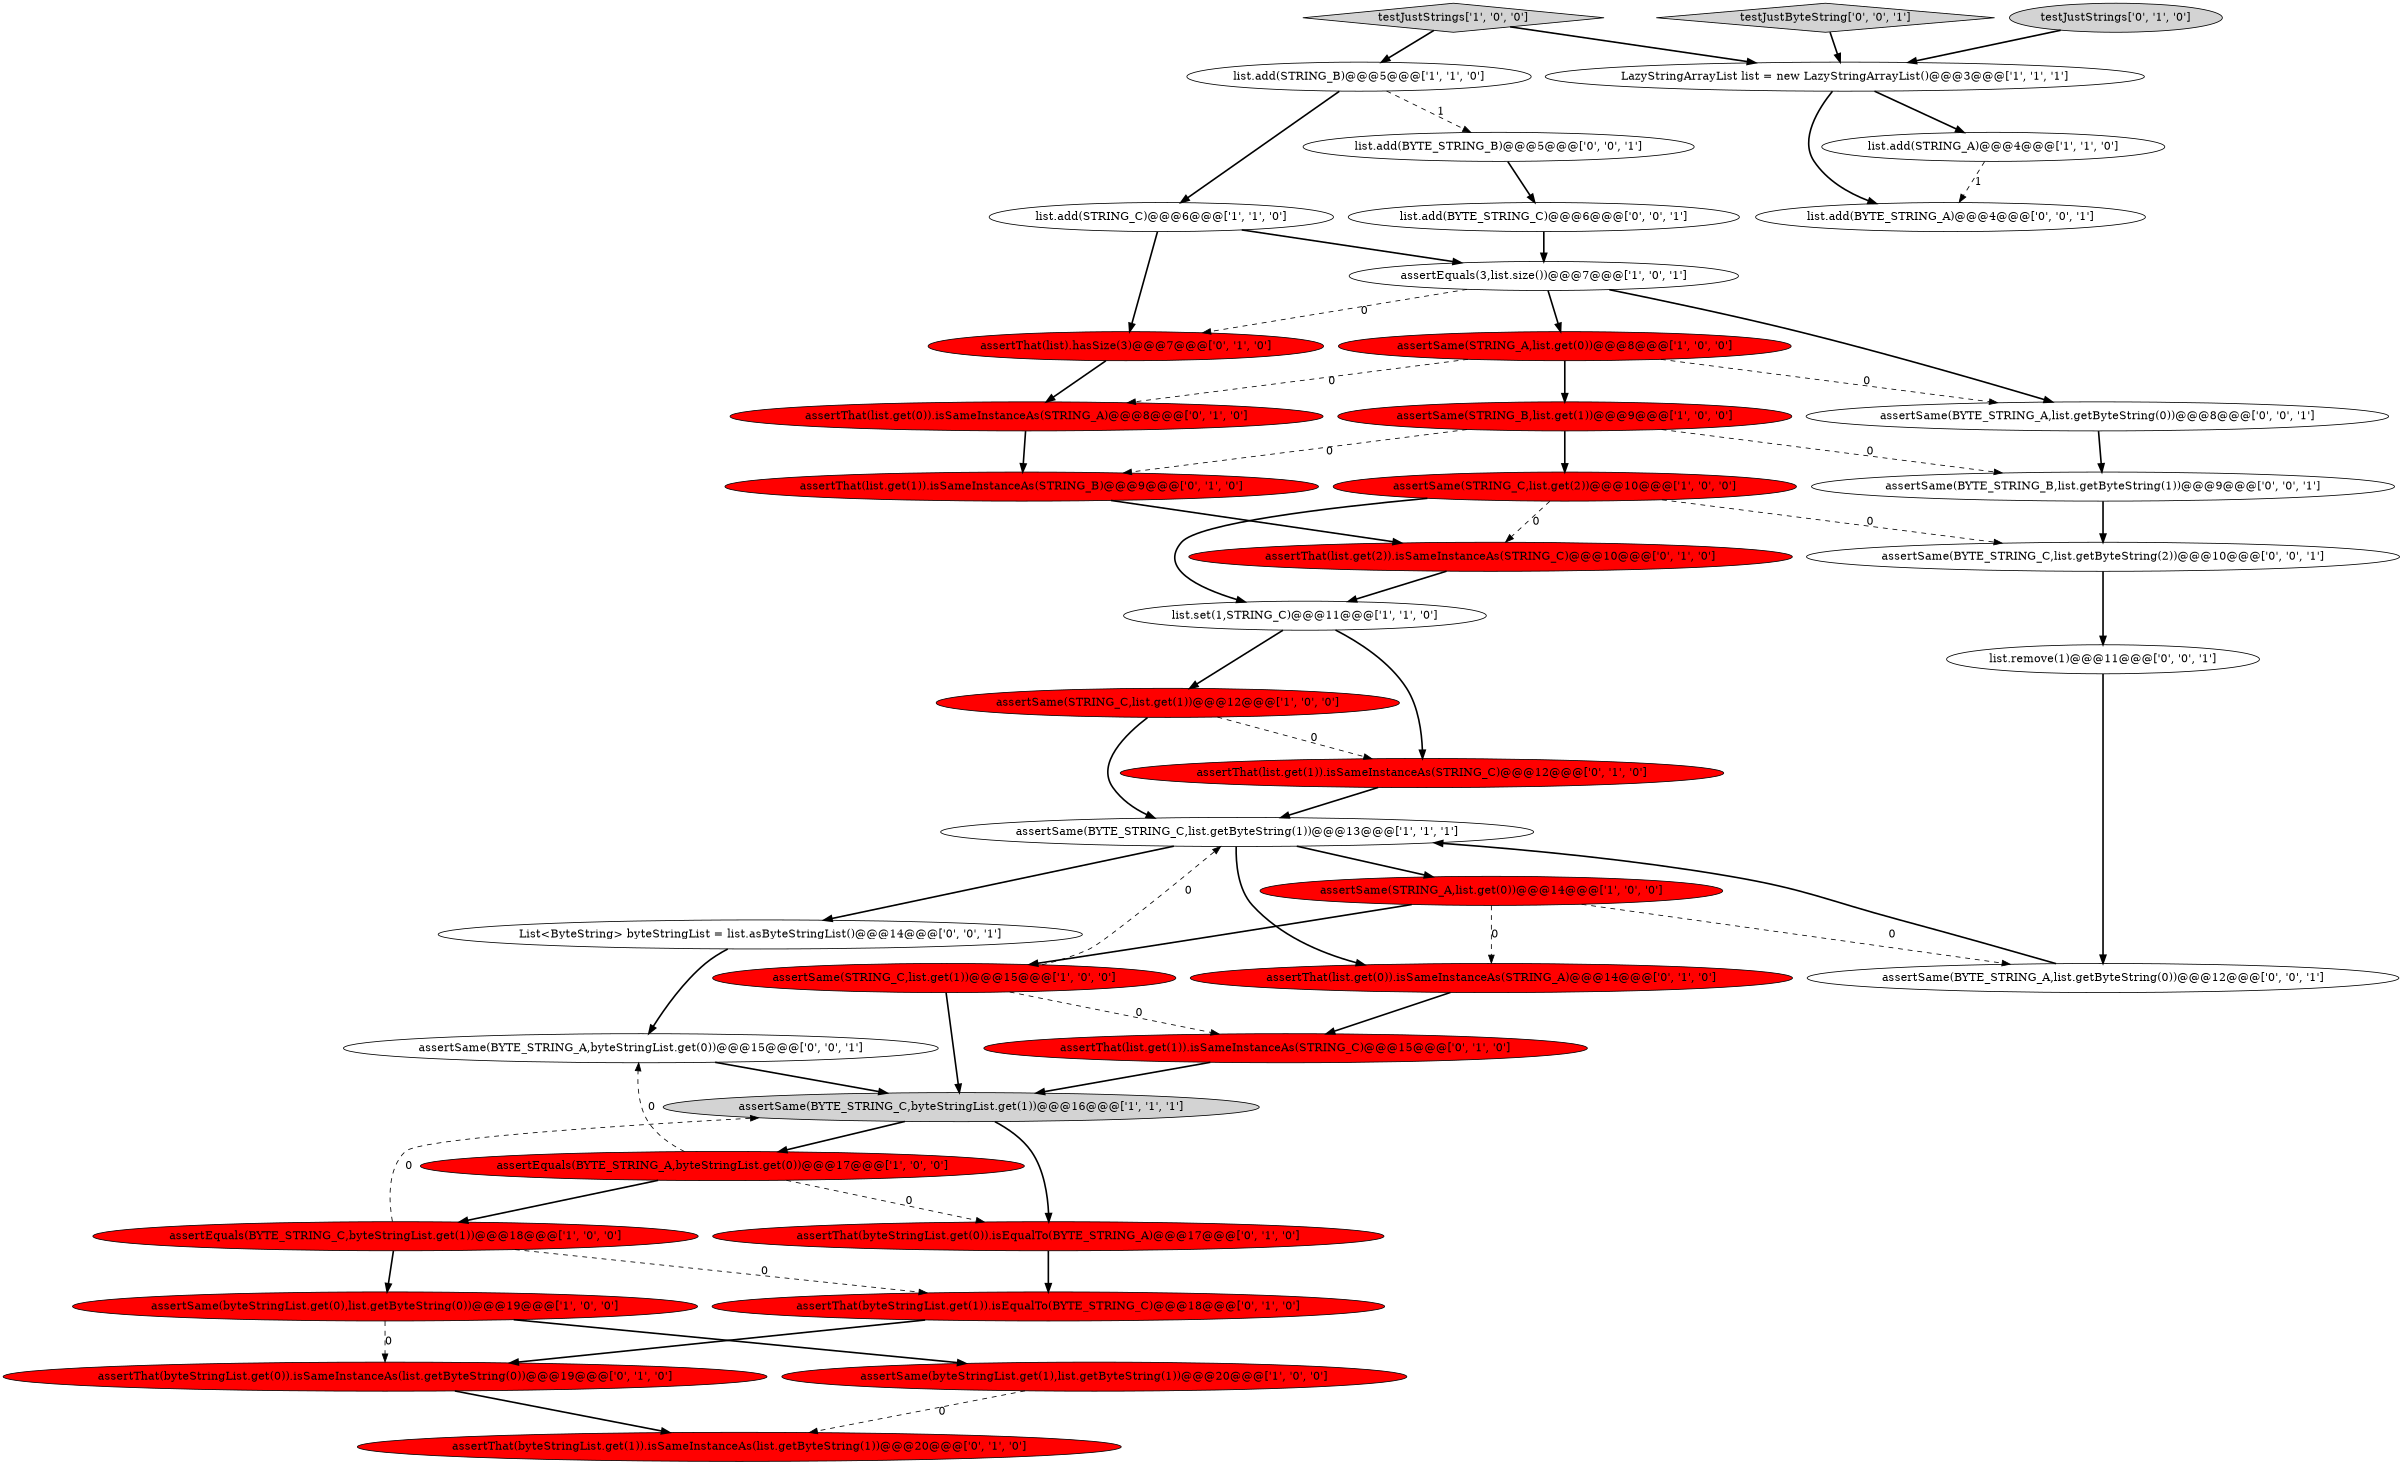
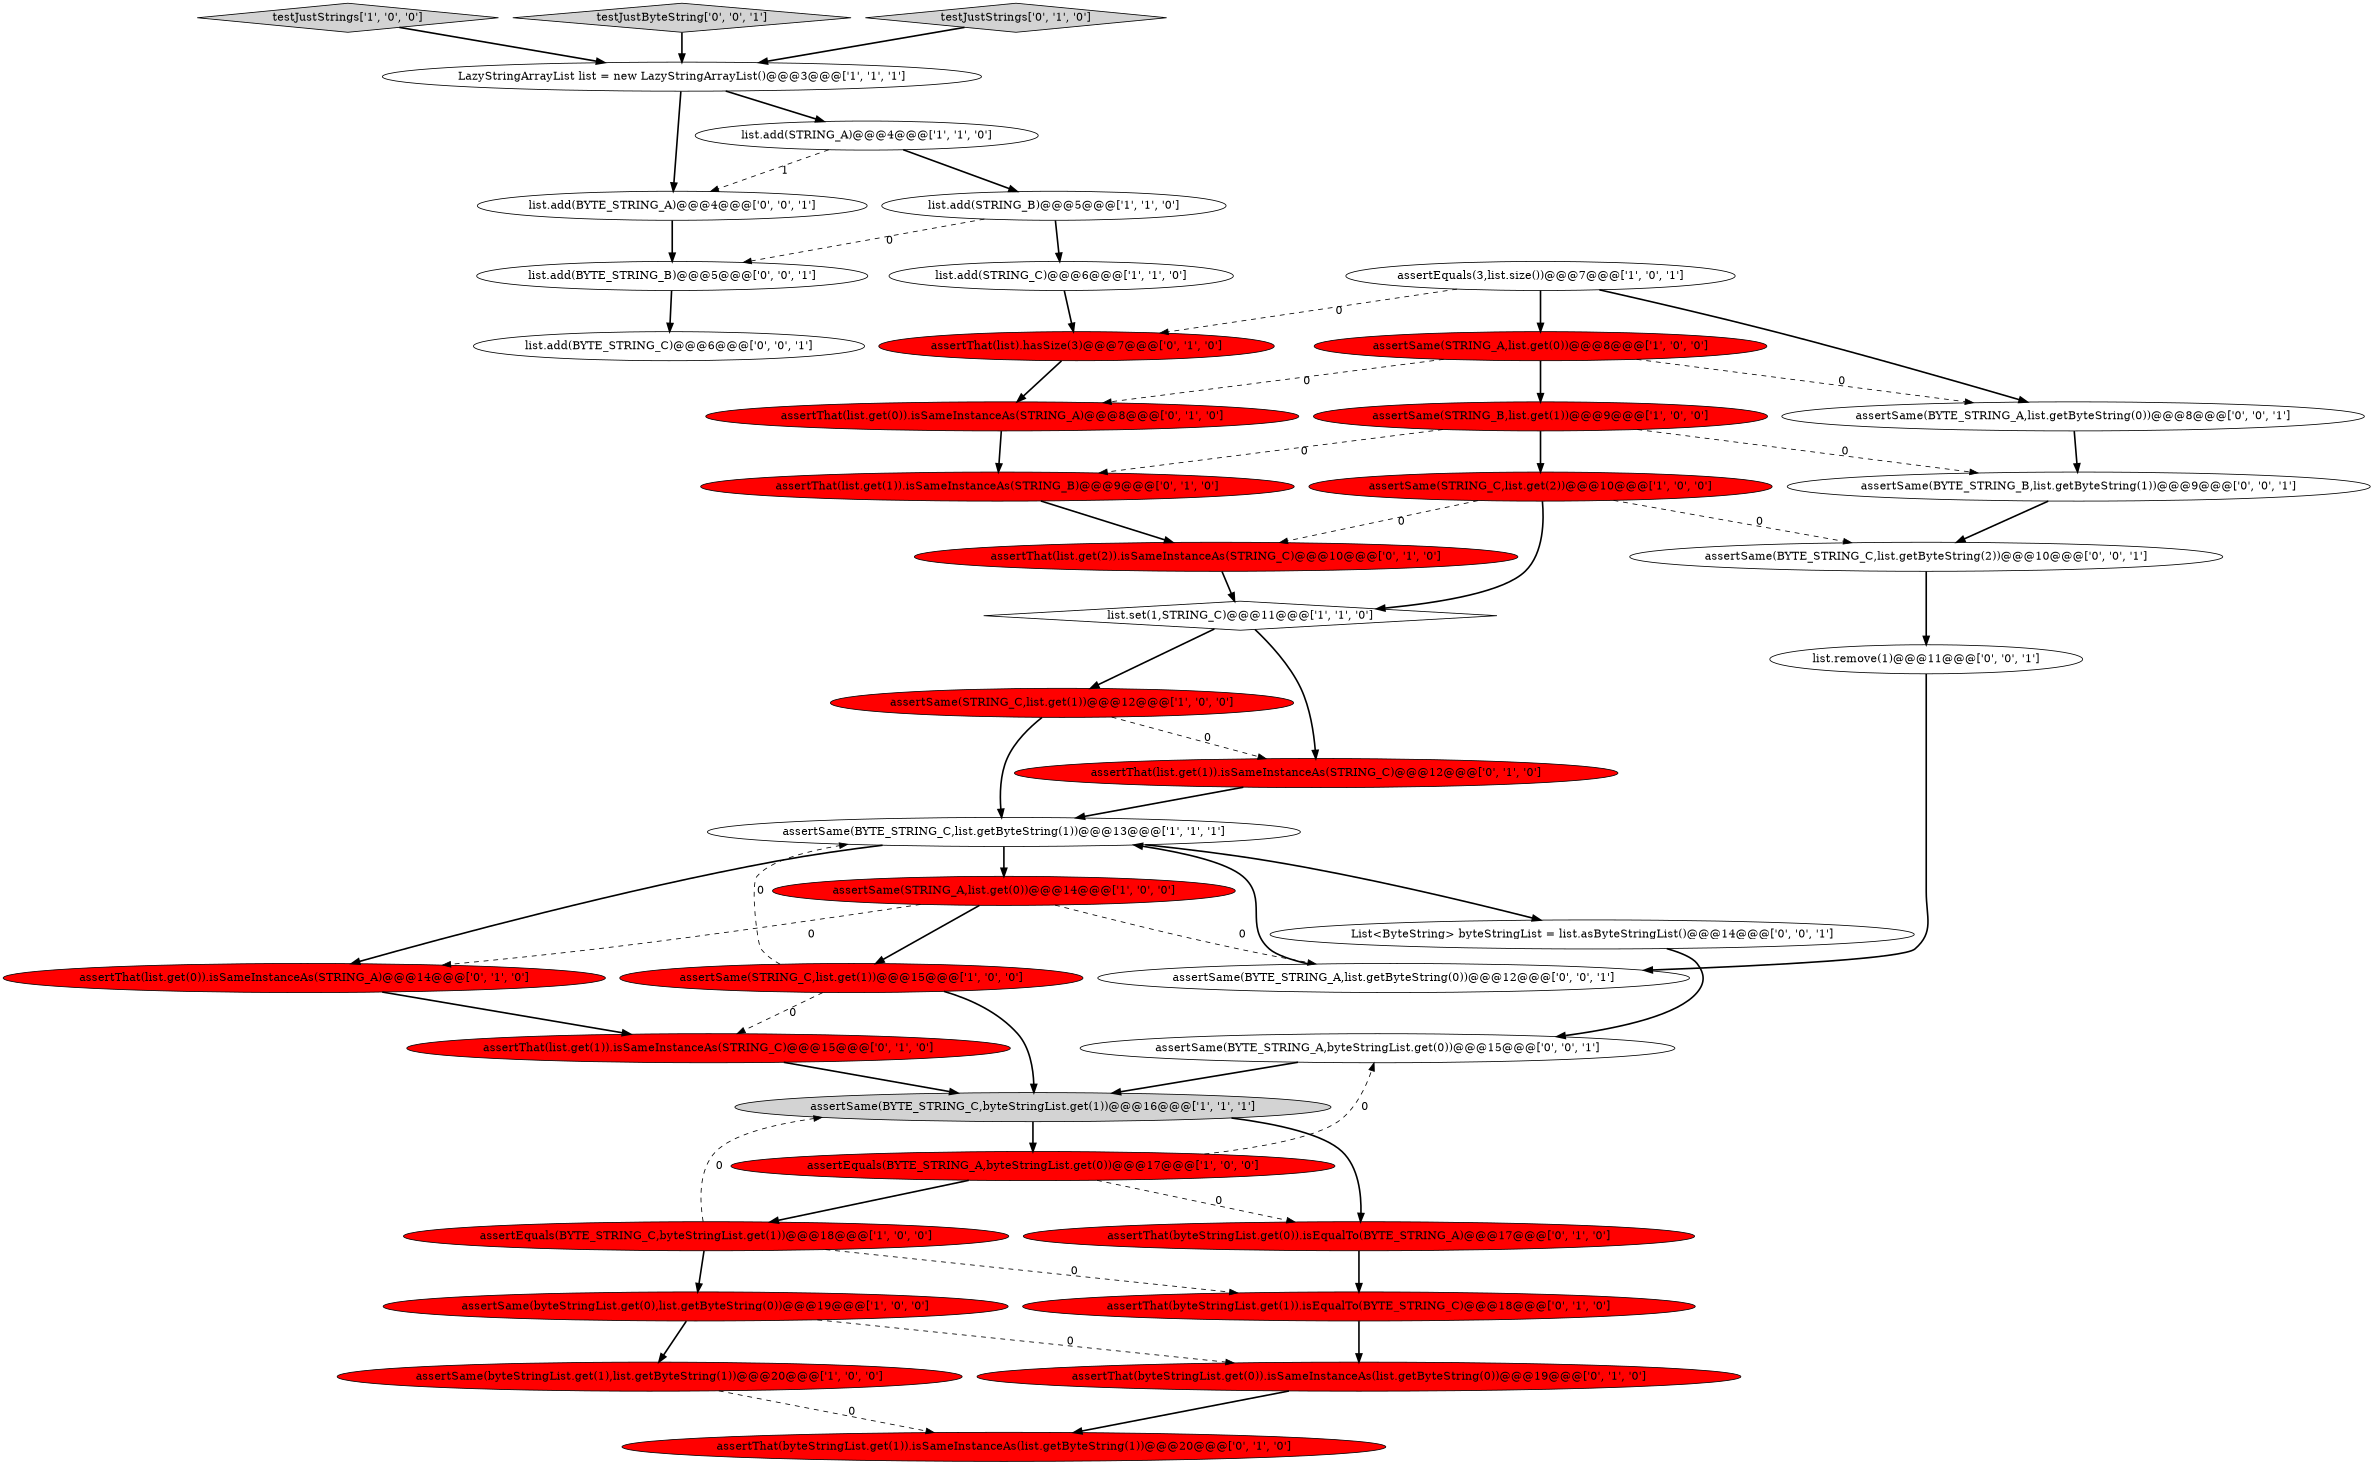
node "testJustStrings['0', '1', '0']": shape ellipse -> diamond
edge "testJustStrings['1', '0', '0']" -> "list.add(STRING_B)@@@5@@@['1', '1', '0']": now "list.add(STRING_A)@@@4@@@['1', '1', '0']" -> "list.add(STRING_B)@@@5@@@['1', '1', '0']"
edge "list.add(STRING_B)@@@5@@@['1', '1', '0']" -> "list.add(BYTE_STRING_B)@@@5@@@['0', '0', '1']": label "1" -> "0"
edge "list.add(BYTE_STRING_A)@@@4@@@['0', '0', '1']" -> "list.add(BYTE_STRING_B)@@@5@@@['0', '0', '1']": added
edge "list.add(BYTE_STRING_C)@@@6@@@['0', '0', '1']" -> "assertEquals(3,list.size())@@@7@@@['1', '0', '1']": removed
edge "list.add(STRING_C)@@@6@@@['1', '1', '0']" -> "assertEquals(3,list.size())@@@7@@@['1', '0', '1']": removed
node "list.set(1,STRING_C)@@@11@@@['1', '1', '0']": shape ellipse -> diamond
